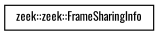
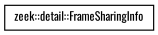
node "zeek::zeek::FrameSharingInfo": label "zeek::zeek::FrameSharingInfo" -> "zeek::detail::FrameSharingInfo"
